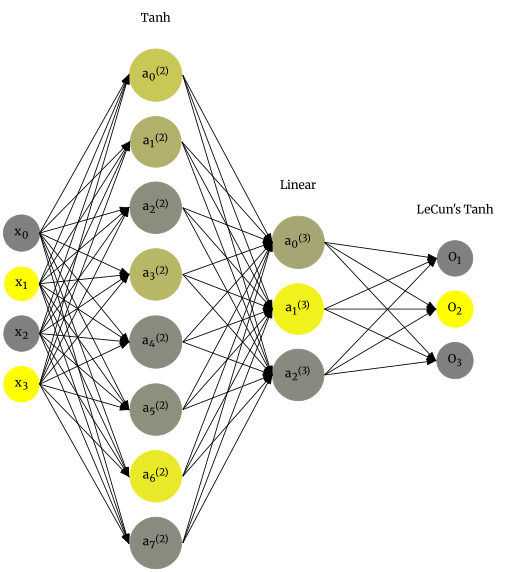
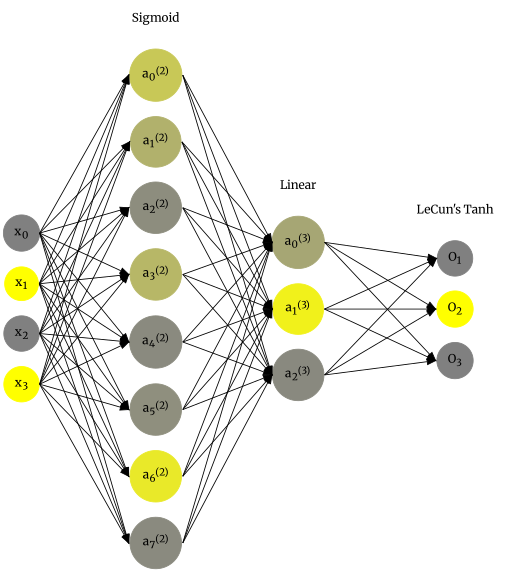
node "Tanh": label "Tanh" -> "Sigmoid"
